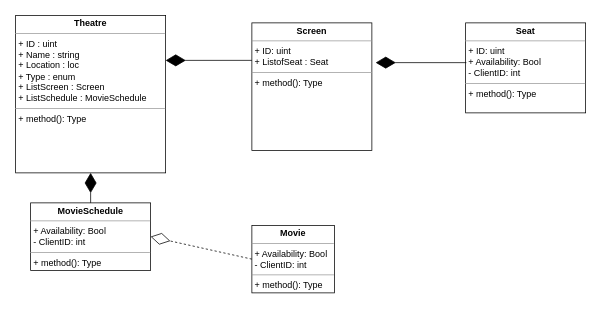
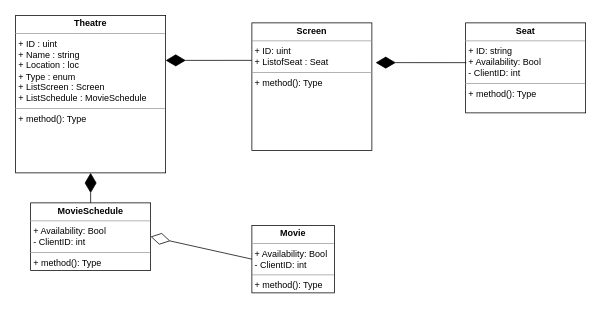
node "Seat + ID: uint + Availability: Bool - ClientID: int + method(): Type": label "Seat + ID: uint + Availability: Bool - ClientID: int + method(): Type" -> "Seat + ID: string + Availability: Bool - ClientID: int + method(): Type"
edge "Movie + Availability: Bool - ClientID: int + method(): Type" -> "MovieSchedule + Availability: Bool - ClientID: int + method(): Type": style dashed -> solid
